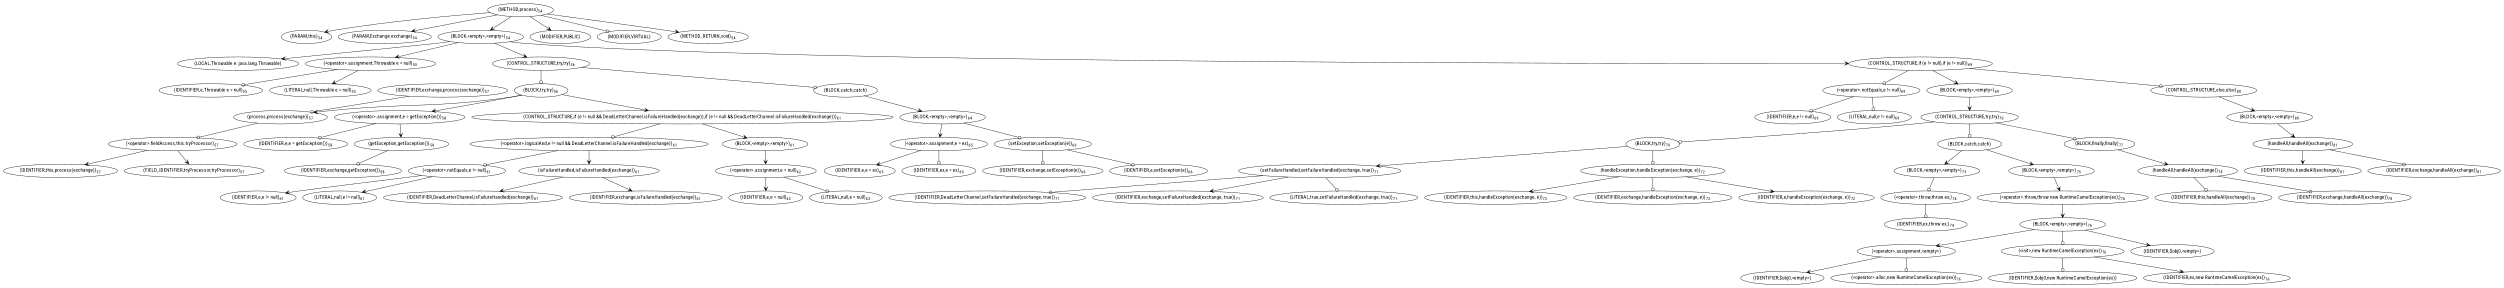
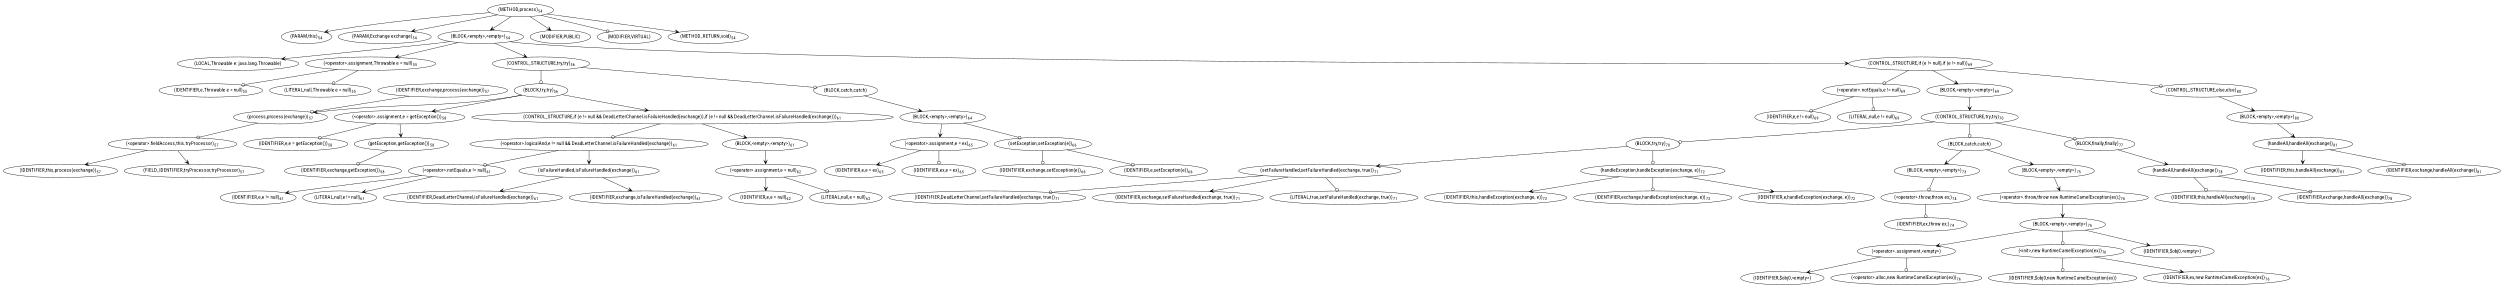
edge "(<operator>.assignment,Throwable e = null)" -> "(LITERAL,null,Throwable e = null)": arrowhead vee -> odot
